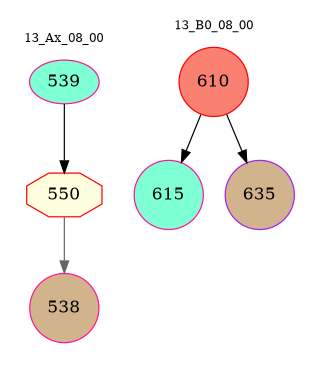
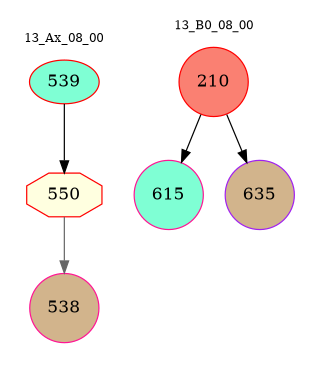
node "539": color deeppink -> red
node "610": label "610" -> "210"
